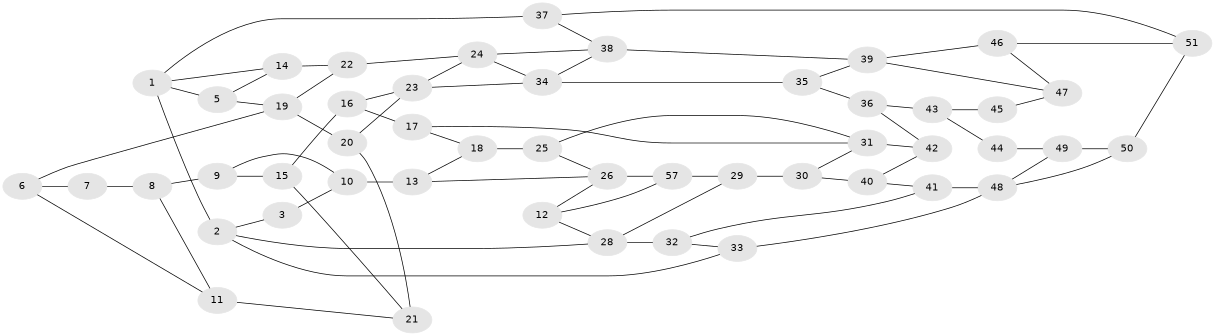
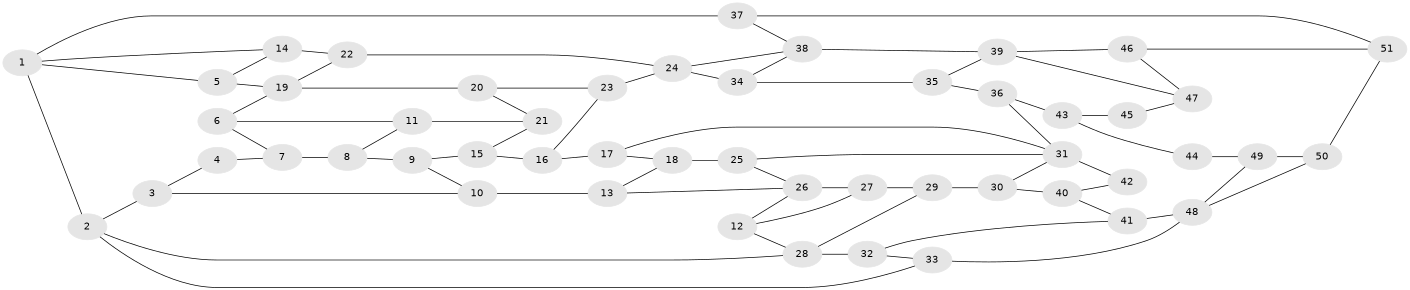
edge "34" -- "23": removed
edge "36" -- "42": now "36" -- "31"
node "4": added
node "57": label "57" -> "27"
